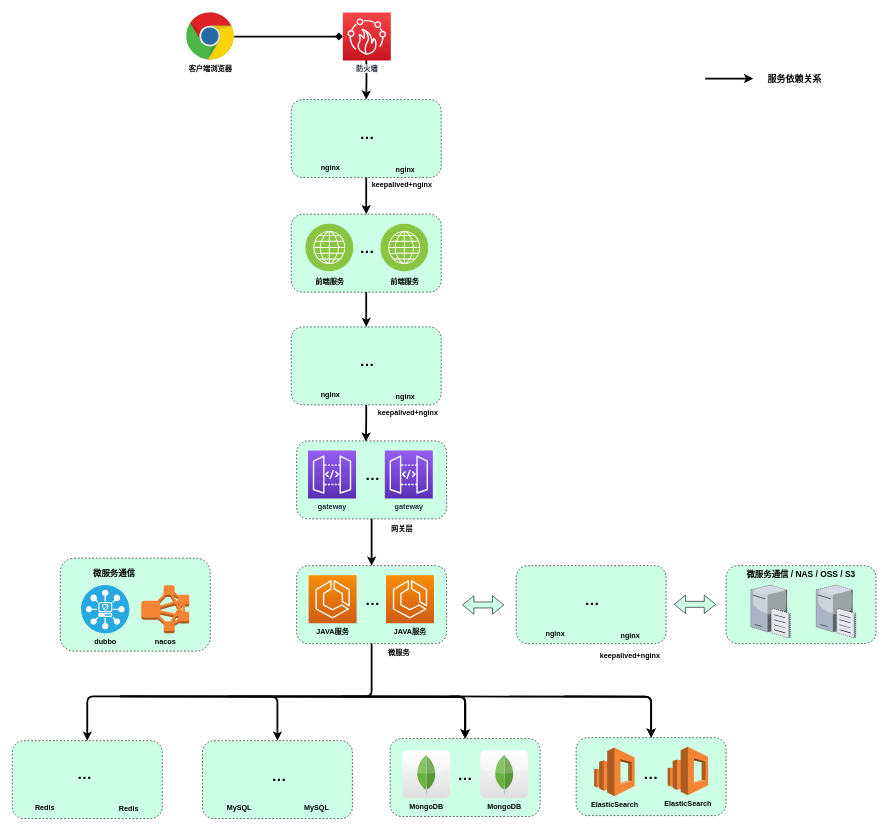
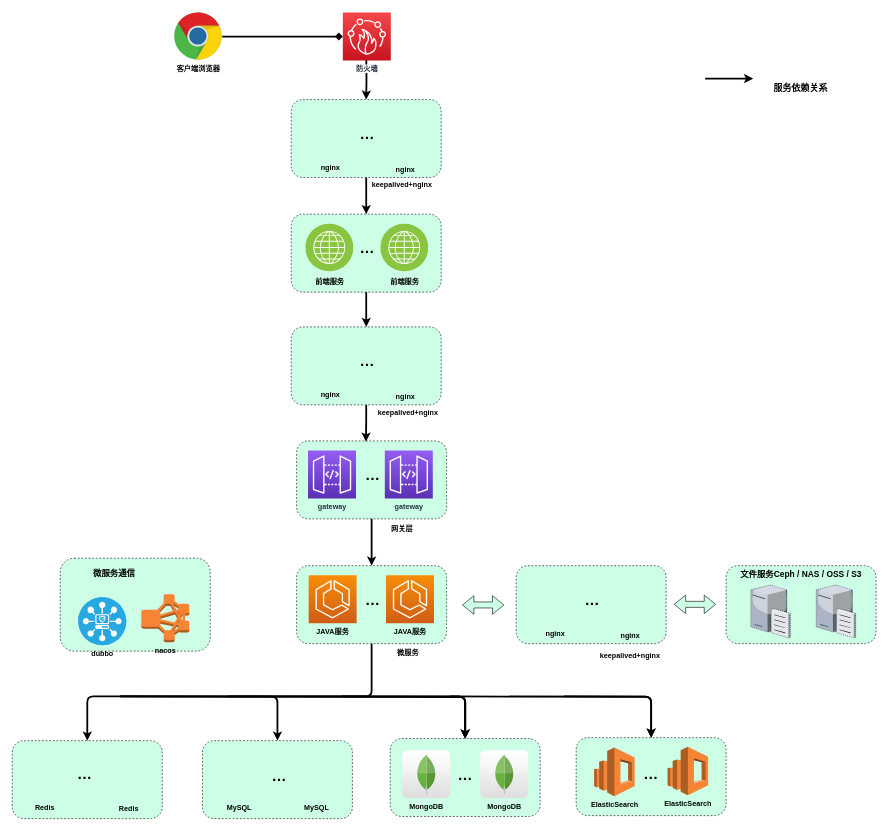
node "客户端浏览器": moved (210, 36) -> (198, 36)
node "服务依赖关系": moved (795, 78) -> (801, 87)
node "微服务通信 / NAS / OSS / S3": label "微服务通信 / NAS / OSS / S3" -> "文件服务Ceph / NAS / OSS / S3"
node "dubbo": moved (105, 609) -> (102, 621)
node "nacos": moved (165, 609) -> (165, 618)
node "微服务": moved (399, 653) -> (408, 653)
